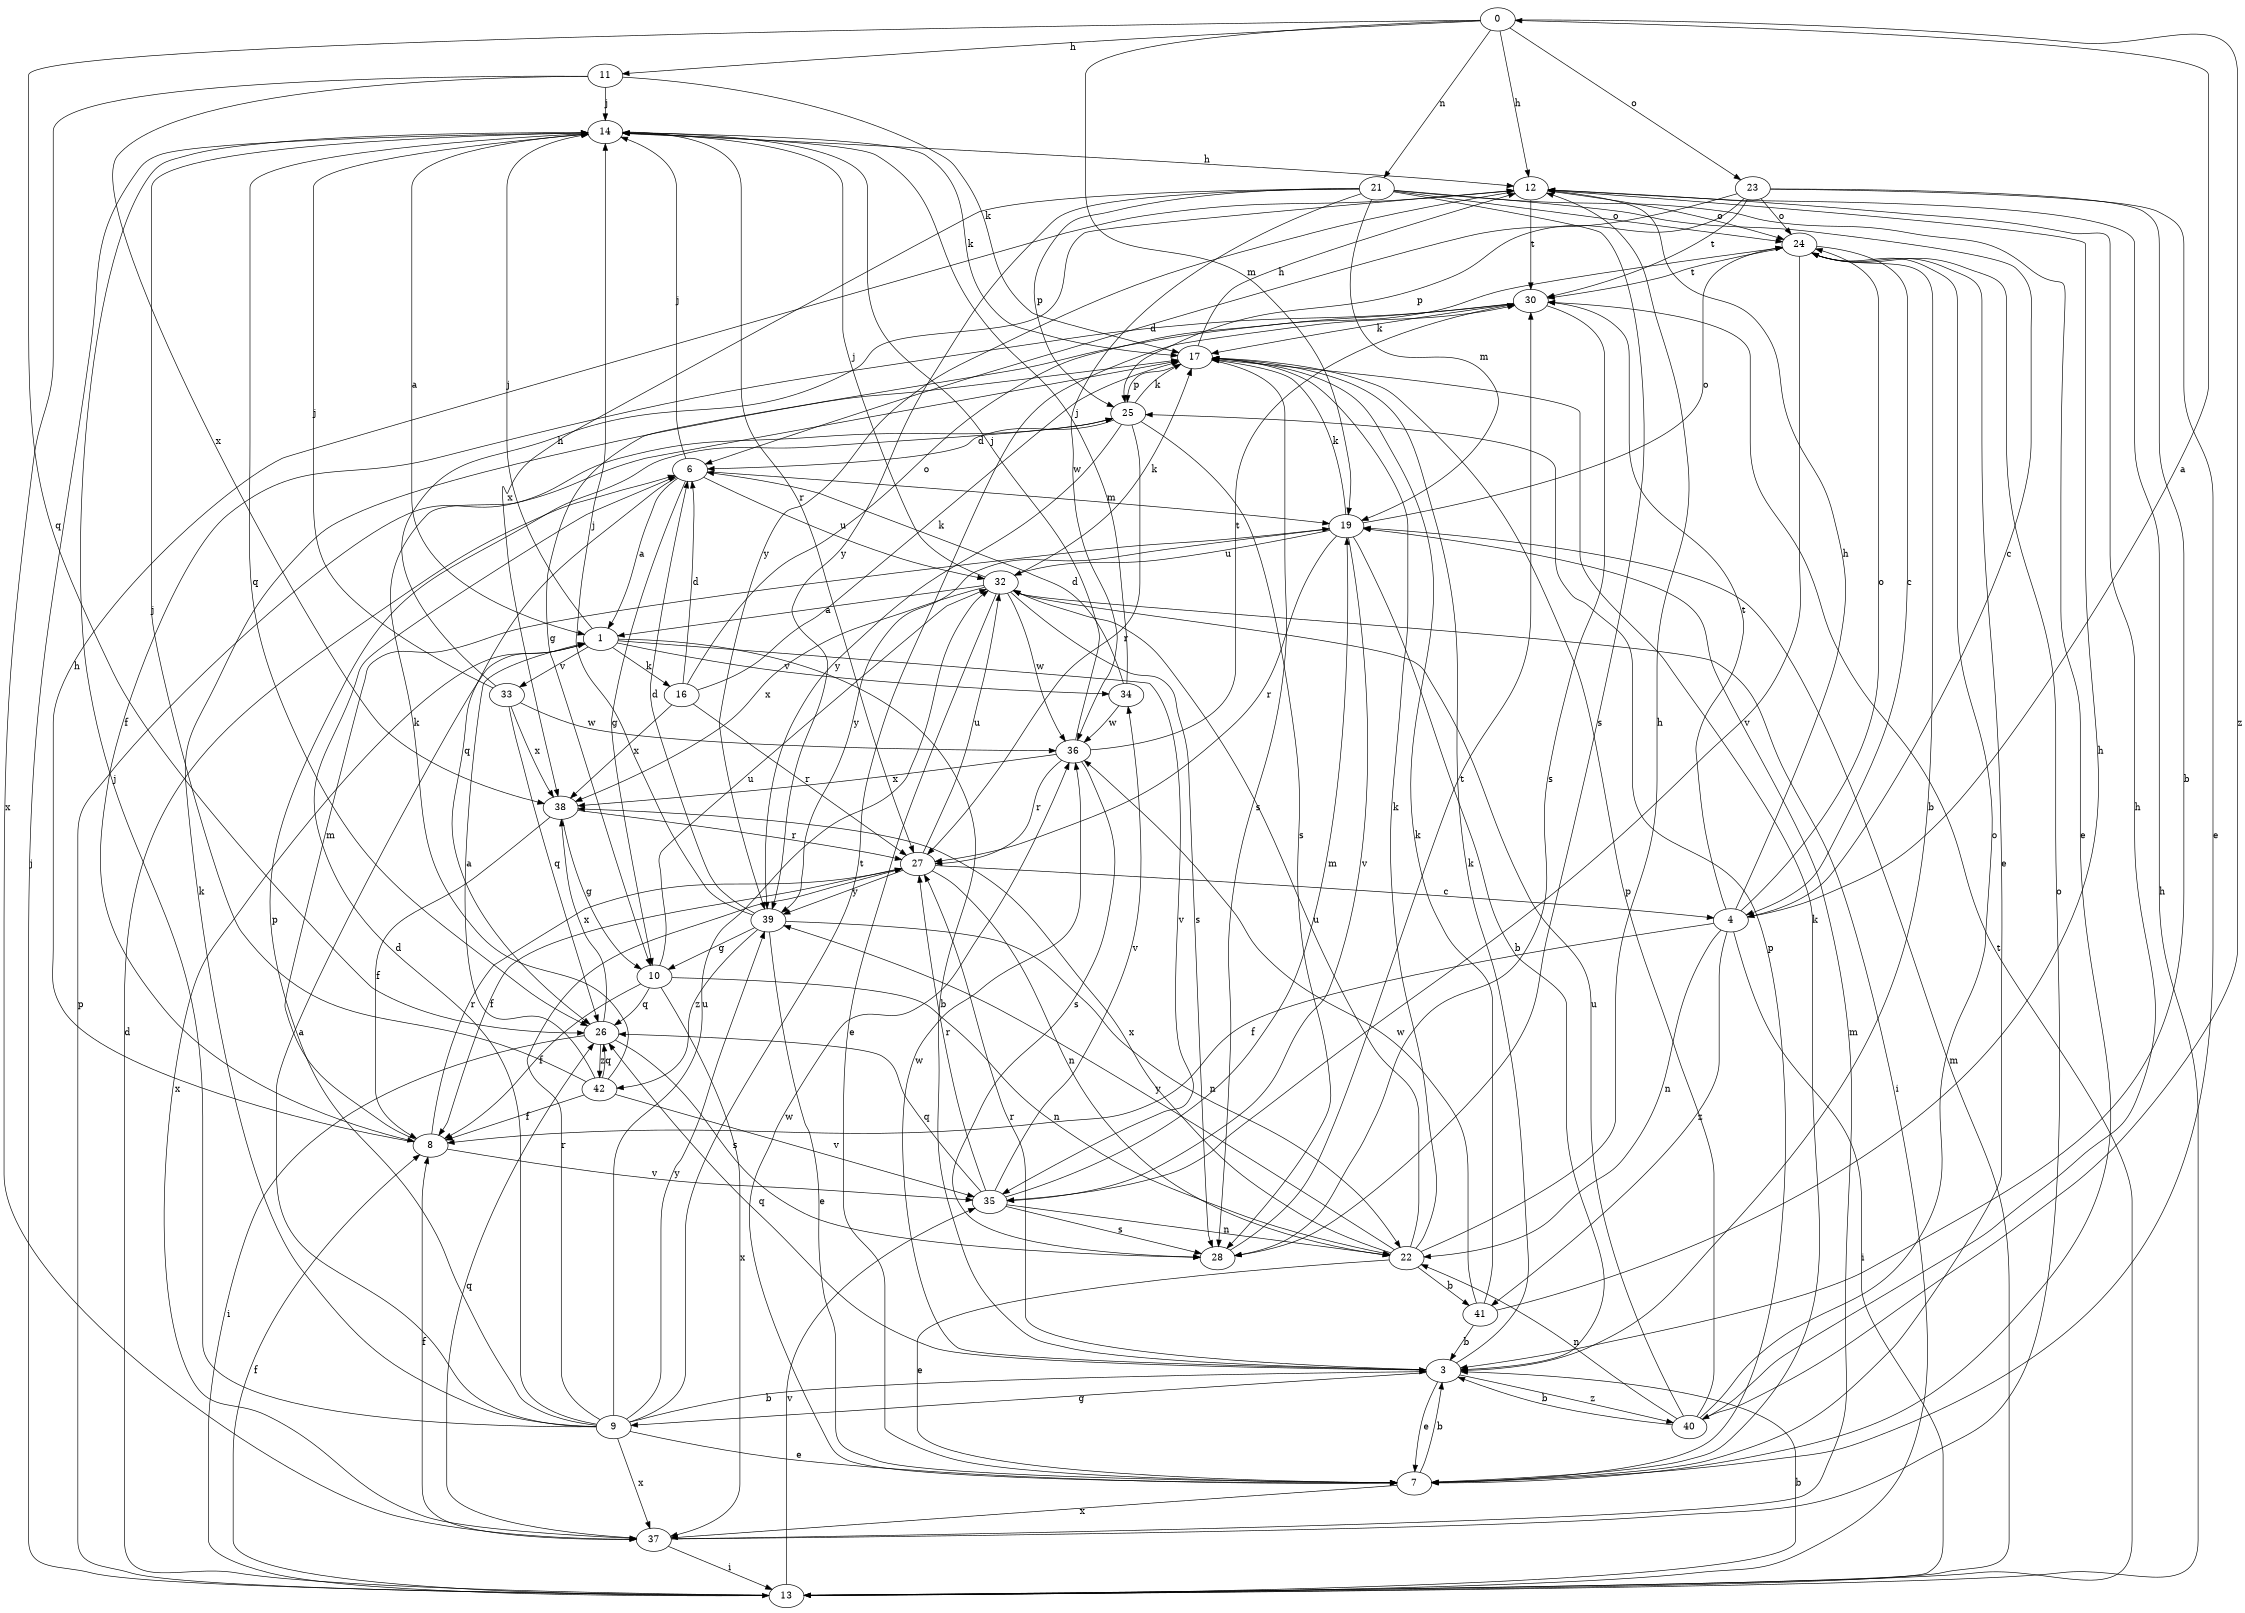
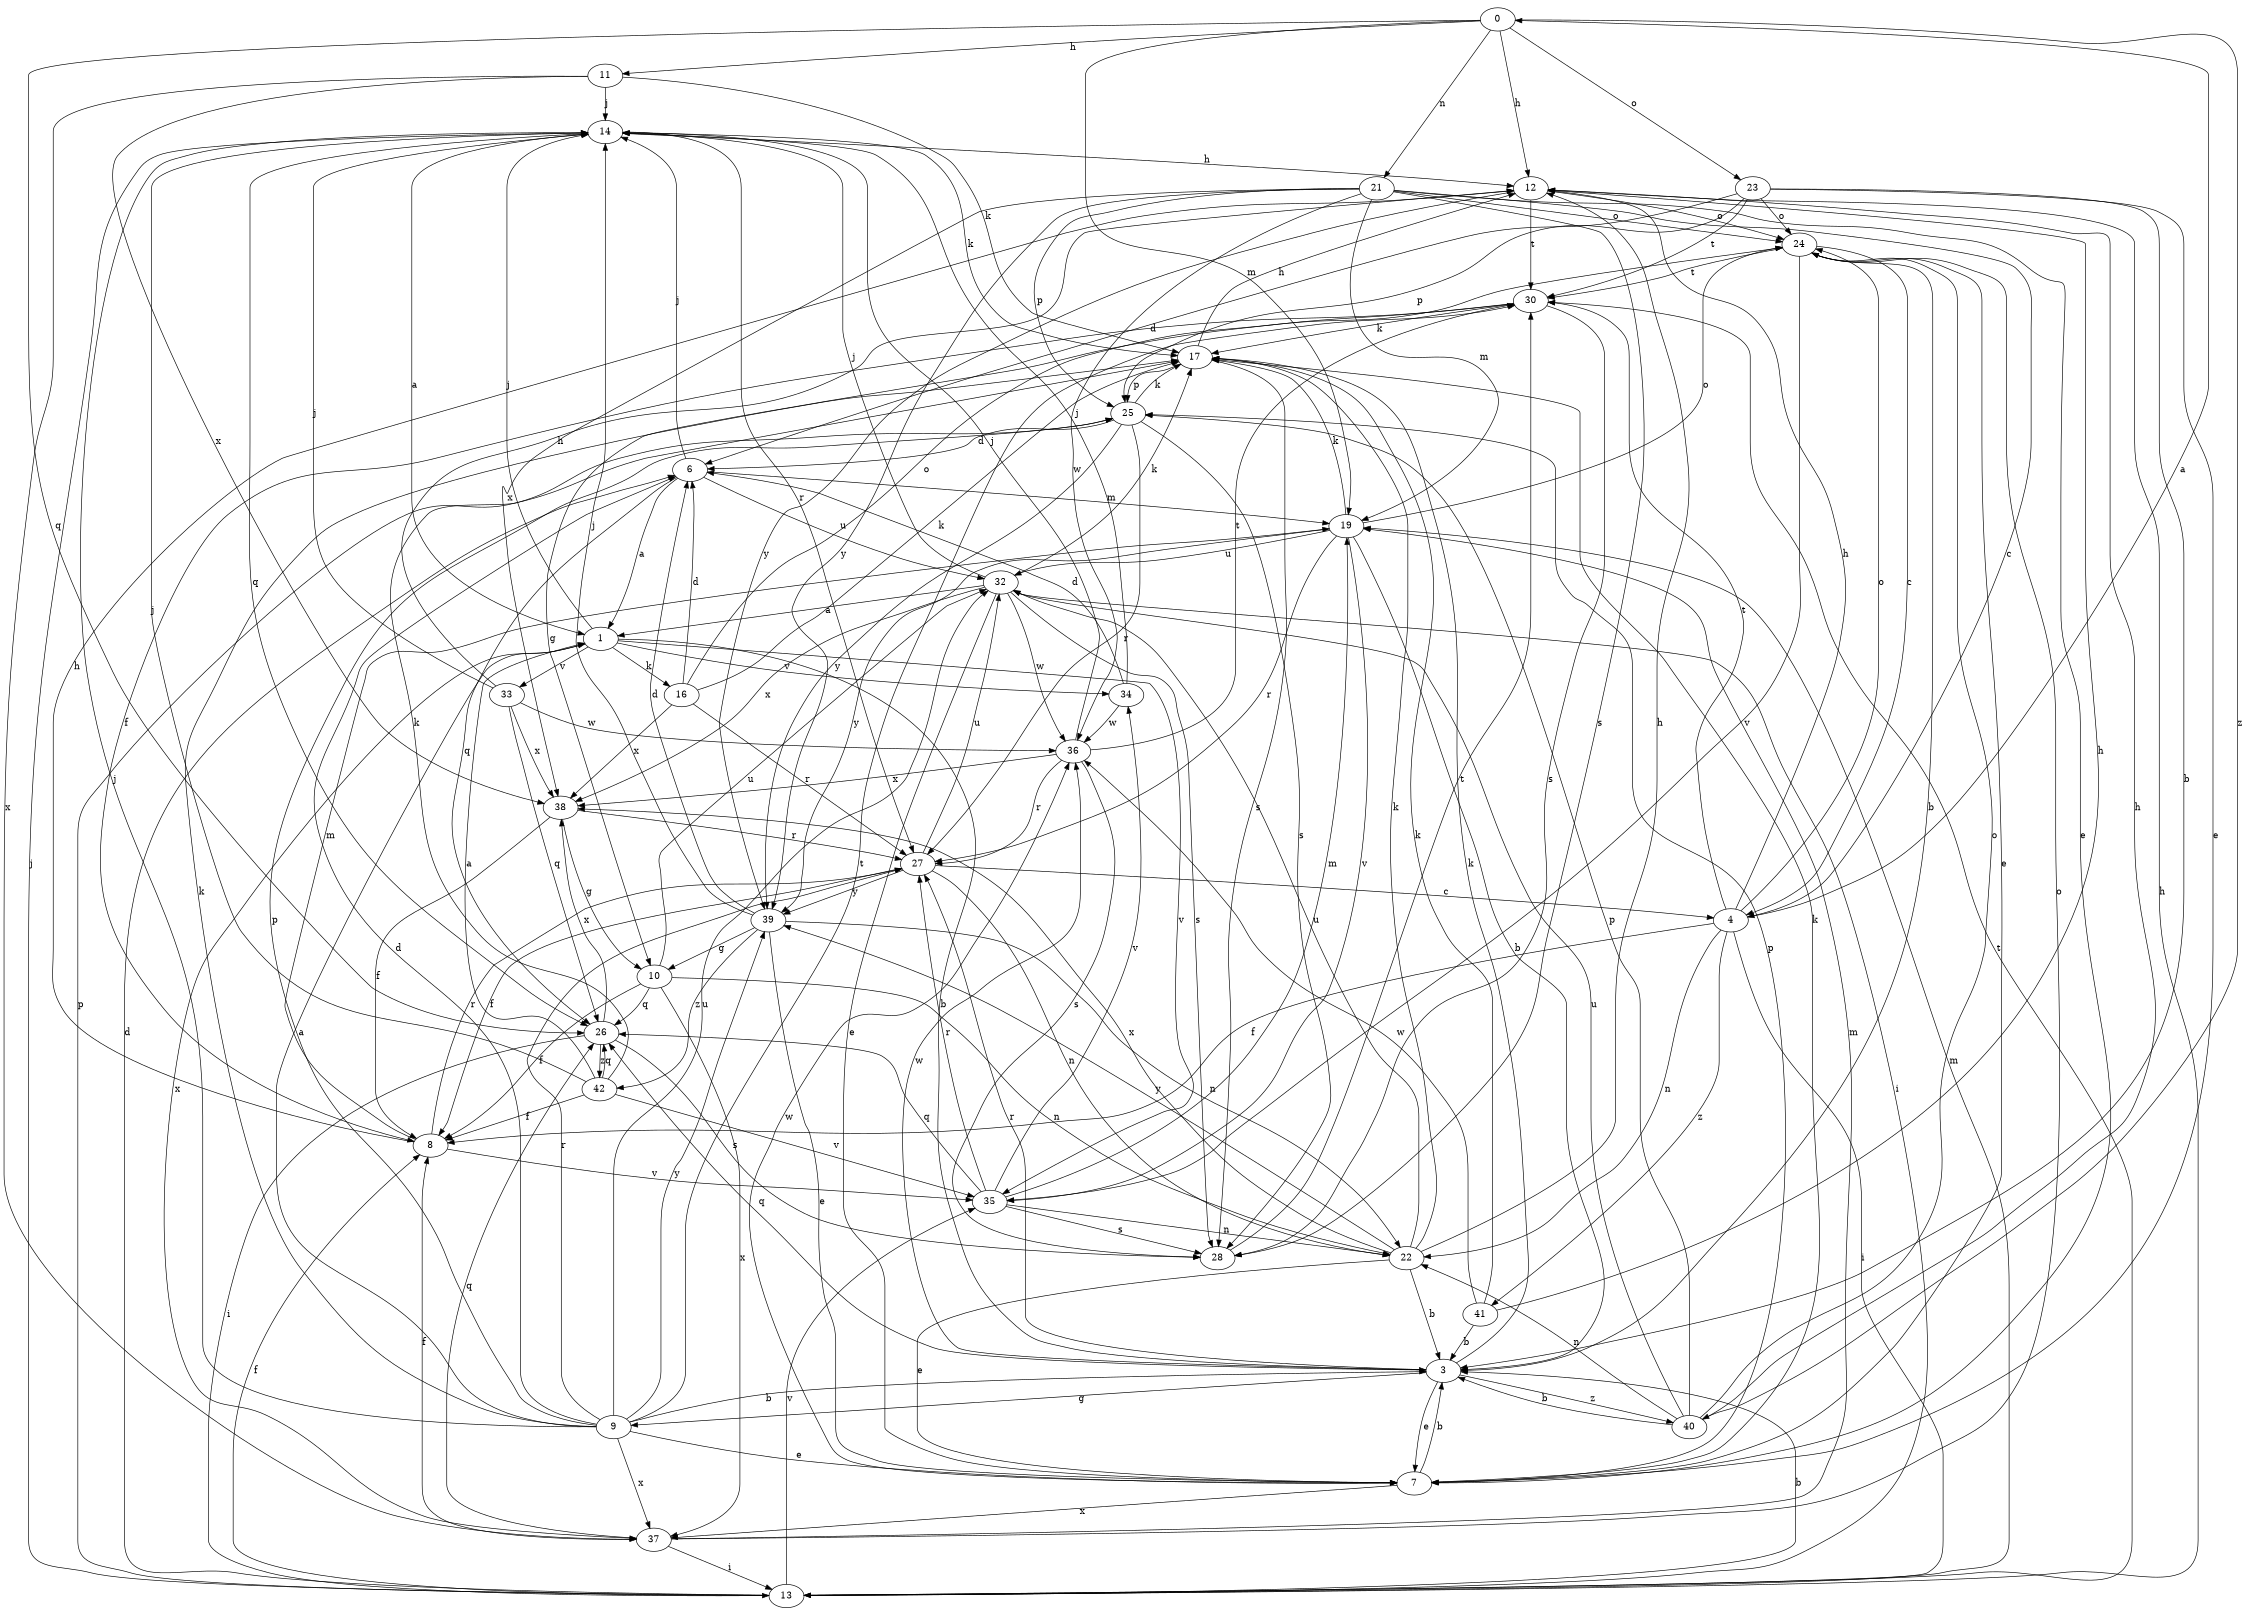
edge "6" -> "10": removed, label "g"
edge "40" -> "17": now "40" -> "25"
edge "22" -> "41": now "22" -> "3"
